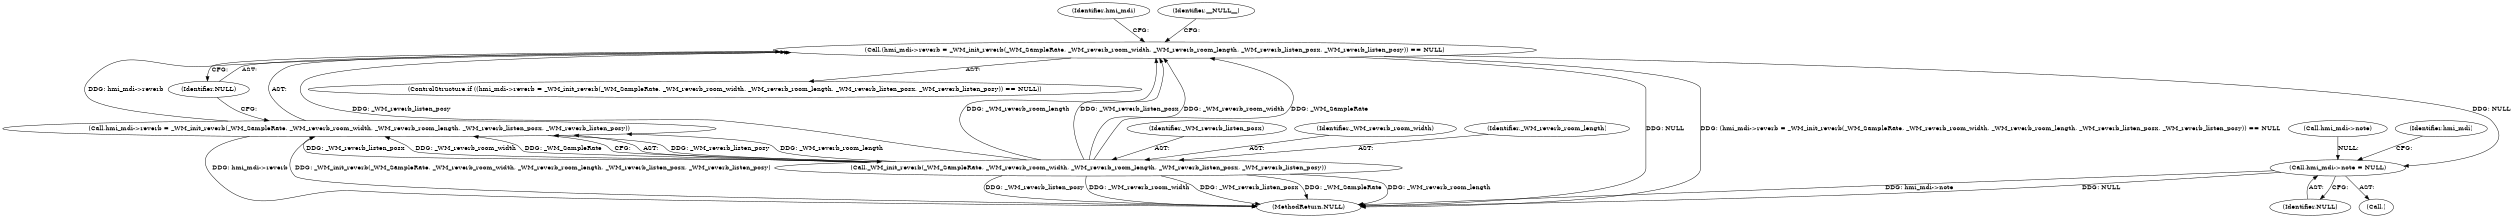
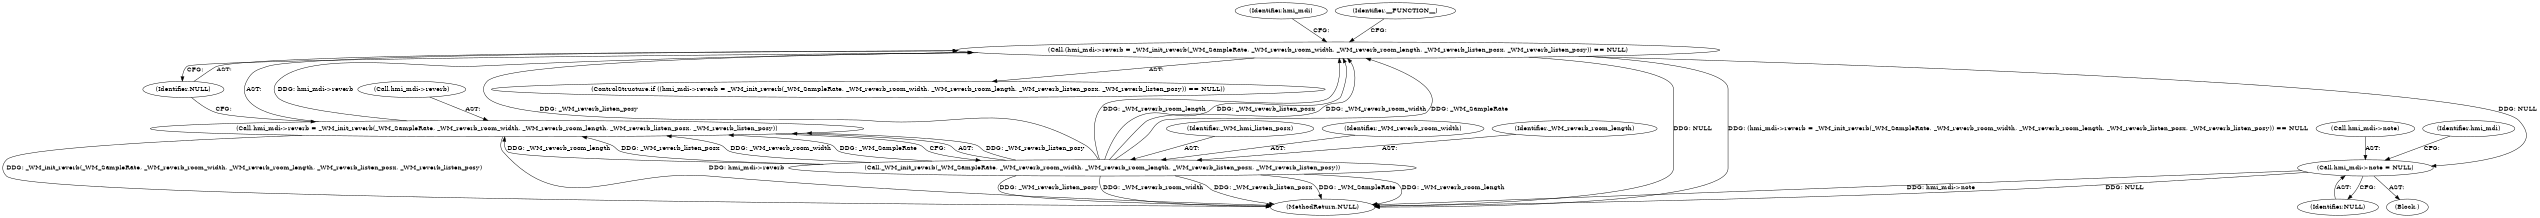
node "(Identifier,__NULL__)": label "(Identifier,__NULL__)" -> "(Identifier,__FUNCTION__)"
node "(Call,hmi_mdi->reverb)": added
node "(Identifier,_WM_reverb_listen_posx)": label "(Identifier,_WM_reverb_listen_posx)" -> "(Identifier,_WM_hmi_listen_posx)"
edge "(Call,hmi_mdi->note)" -> "(Call,hmi_mdi->note = NULL)": label "NULL: " -> "AST: "
node "(Call,)": label "(Call,)" -> "(Block,)"
